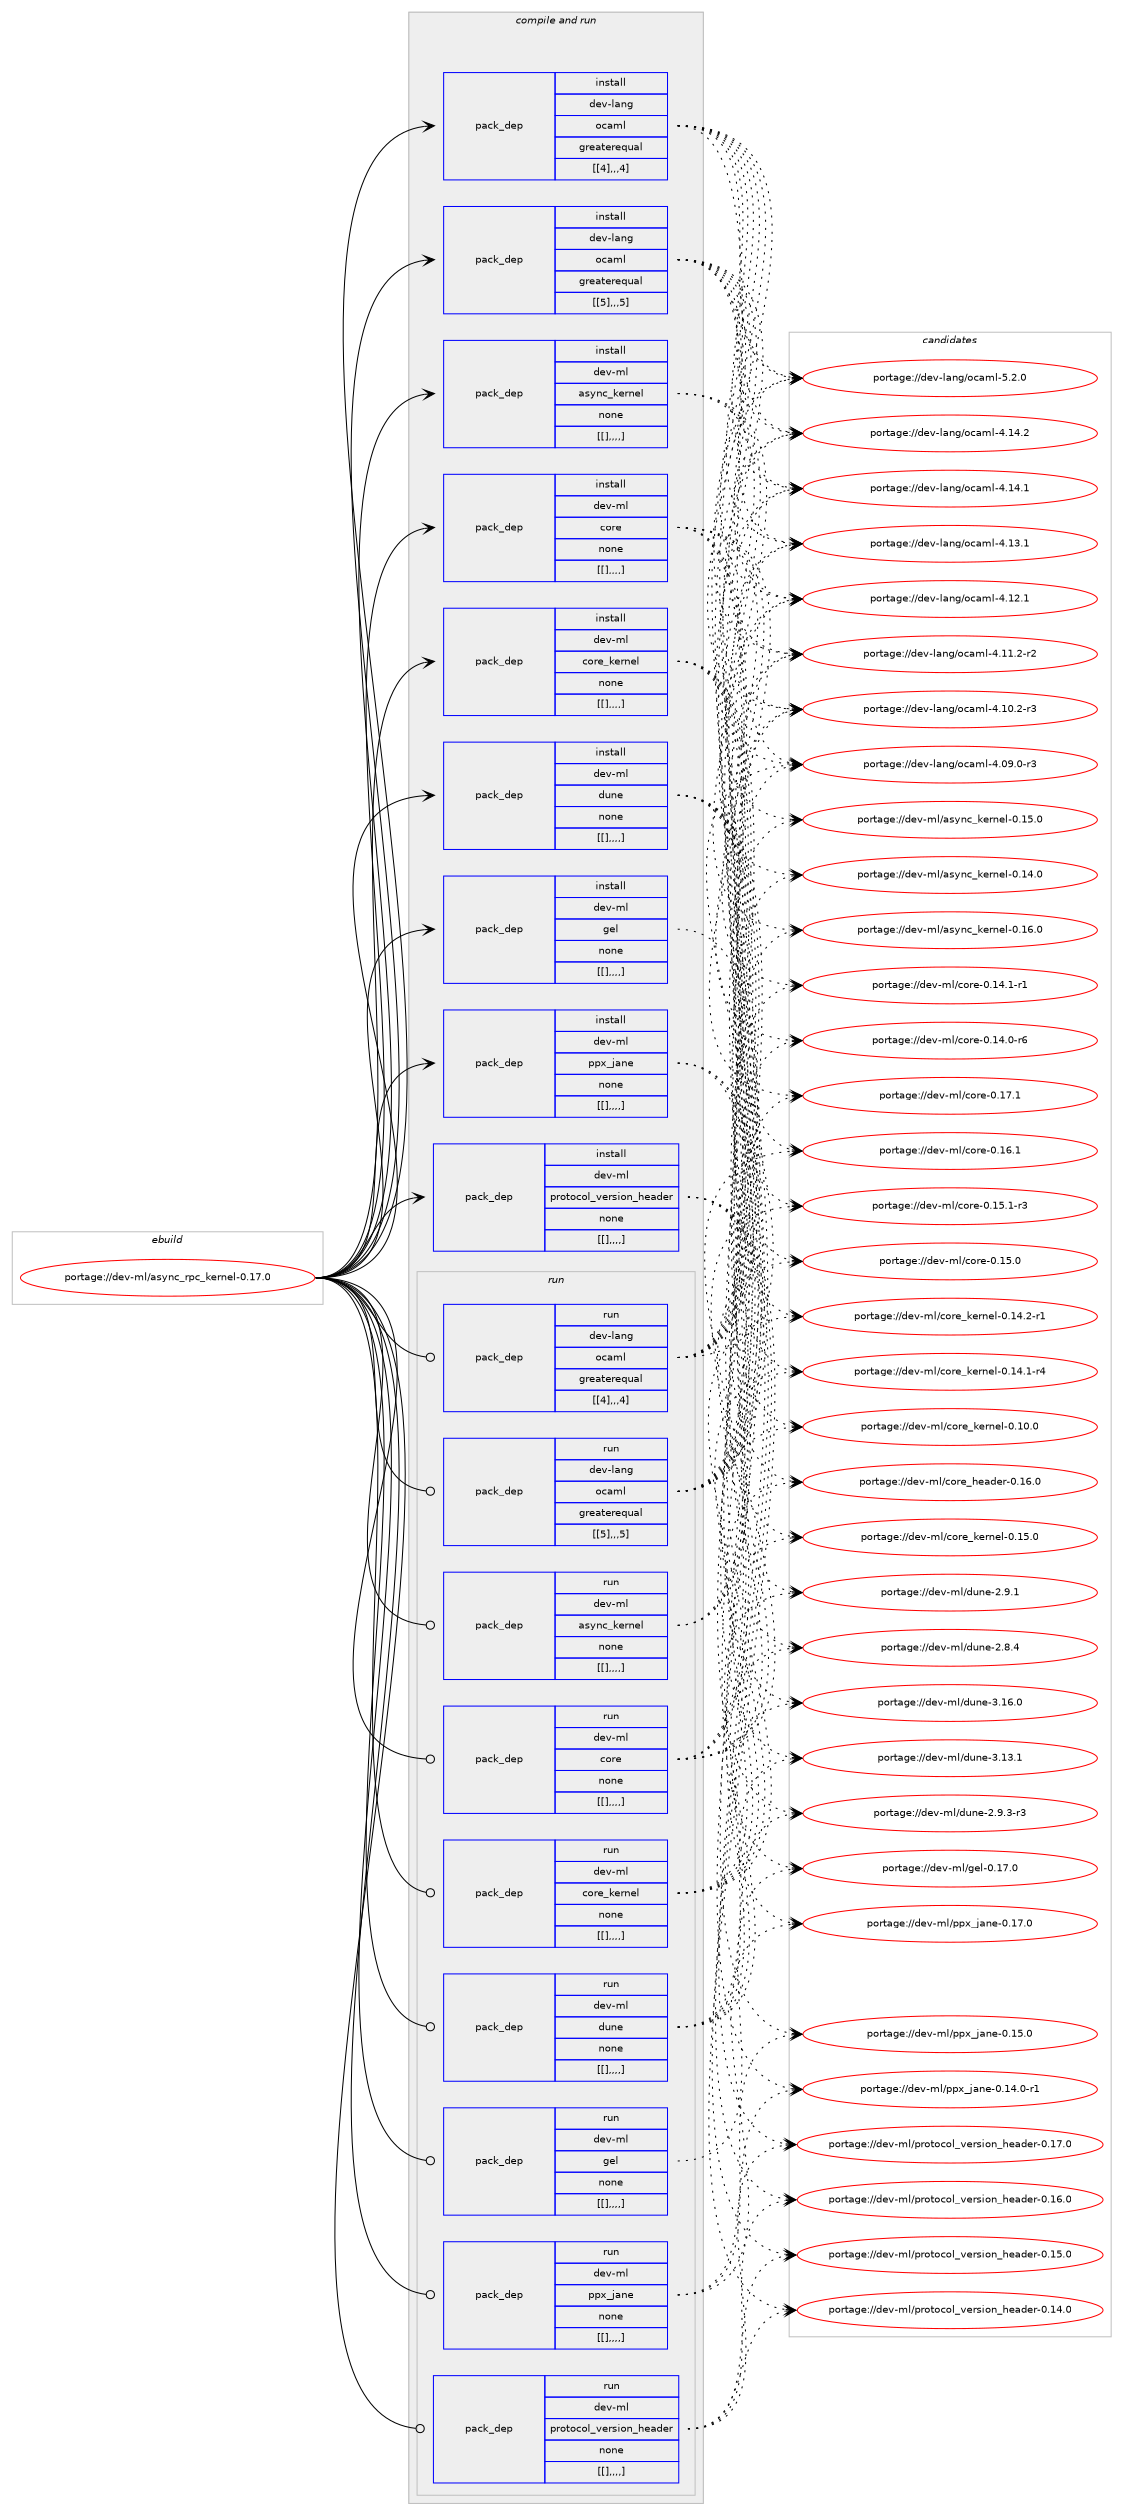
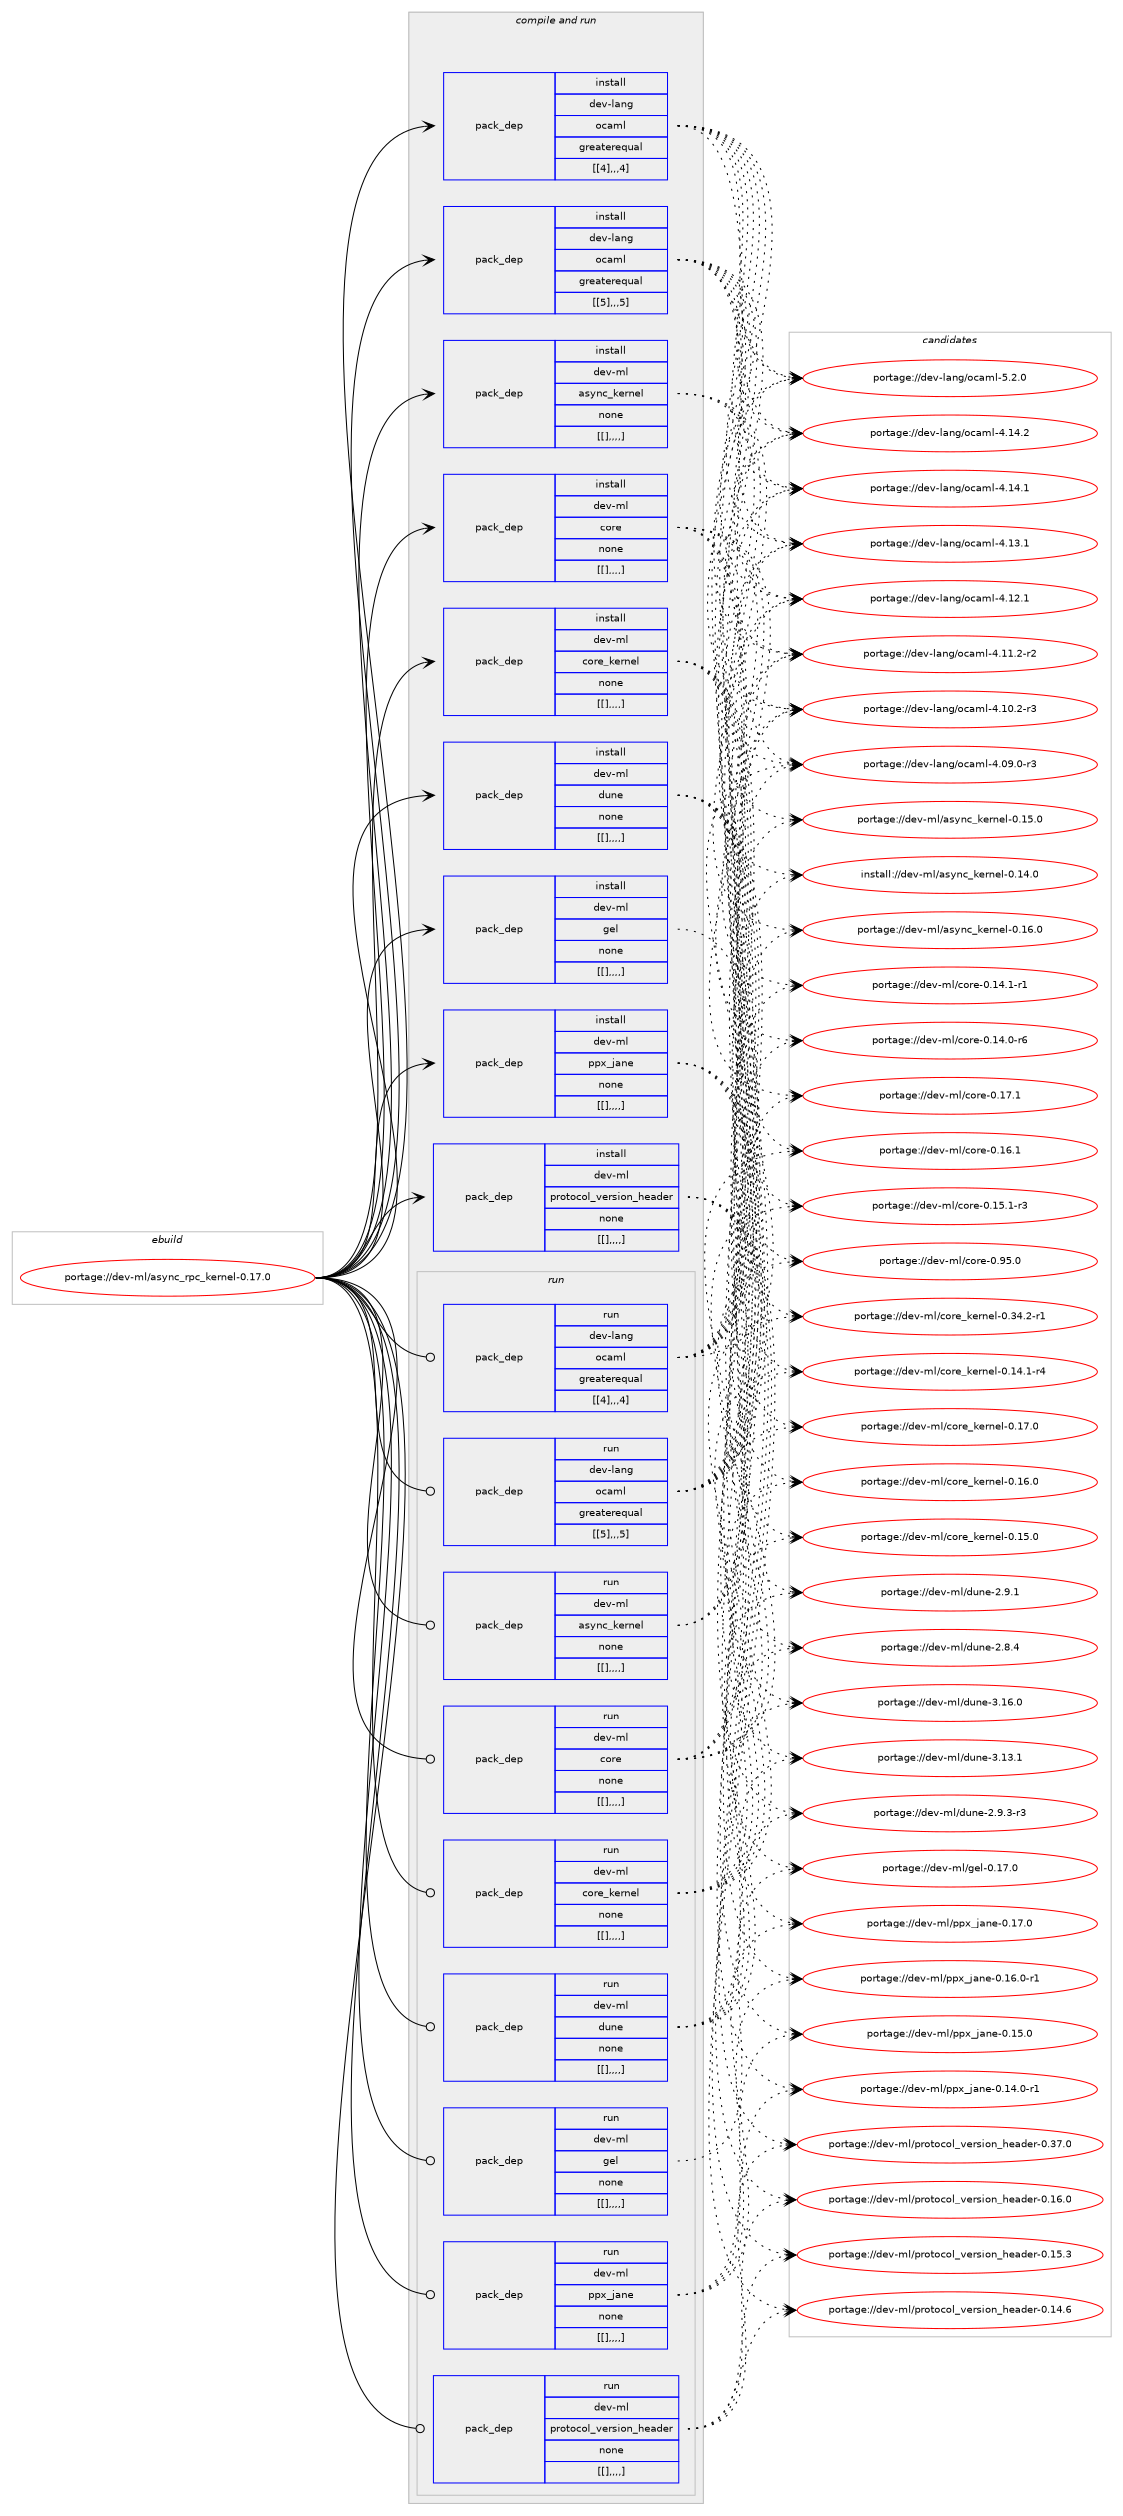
node "portage://dev-ml/async_kernel-0.14.0": label "portage://dev-ml/async_kernel-0.14.0" -> "install://dev-ml/async_kernel-0.14.0"
node "portage://dev-ml/core-0.15.0": label "portage://dev-ml/core-0.15.0" -> "portage://dev-ml/core-0.95.0"
node "portage://dev-ml/core_kernel-0.14.2-r1": label "portage://dev-ml/core_kernel-0.14.2-r1" -> "portage://dev-ml/core_kernel-0.34.2-r1"
node "portage://dev-ml/core_kernel-0.10.0": label "portage://dev-ml/core_kernel-0.10.0" -> "portage://dev-ml/core_kernel-0.17.0"
node "portage://dev-ml/core_header-0.16.0": label "portage://dev-ml/core_header-0.16.0" -> "portage://dev-ml/core_kernel-0.16.0"
node "portage://dev-ml/ppx_jane-0.16.0-r1": added
node "portage://dev-ml/protocol_version_header-0.17.0": label "portage://dev-ml/protocol_version_header-0.17.0" -> "portage://dev-ml/protocol_version_header-0.37.0"
node "portage://dev-ml/protocol_version_header-0.15.0": label "portage://dev-ml/protocol_version_header-0.15.0" -> "portage://dev-ml/protocol_version_header-0.15.3"
node "portage://dev-ml/protocol_version_header-0.14.0": label "portage://dev-ml/protocol_version_header-0.14.0" -> "portage://dev-ml/protocol_version_header-0.14.6"
